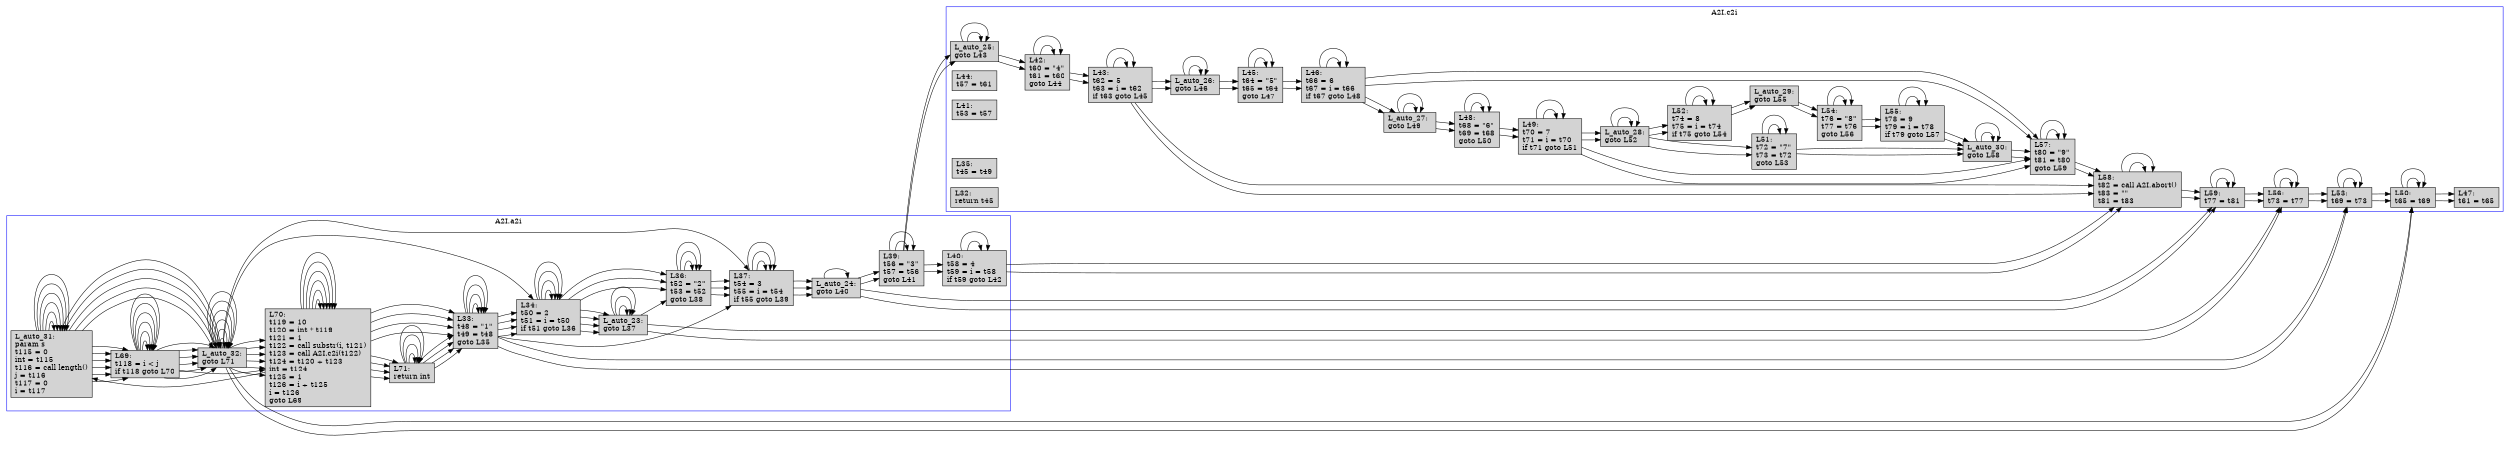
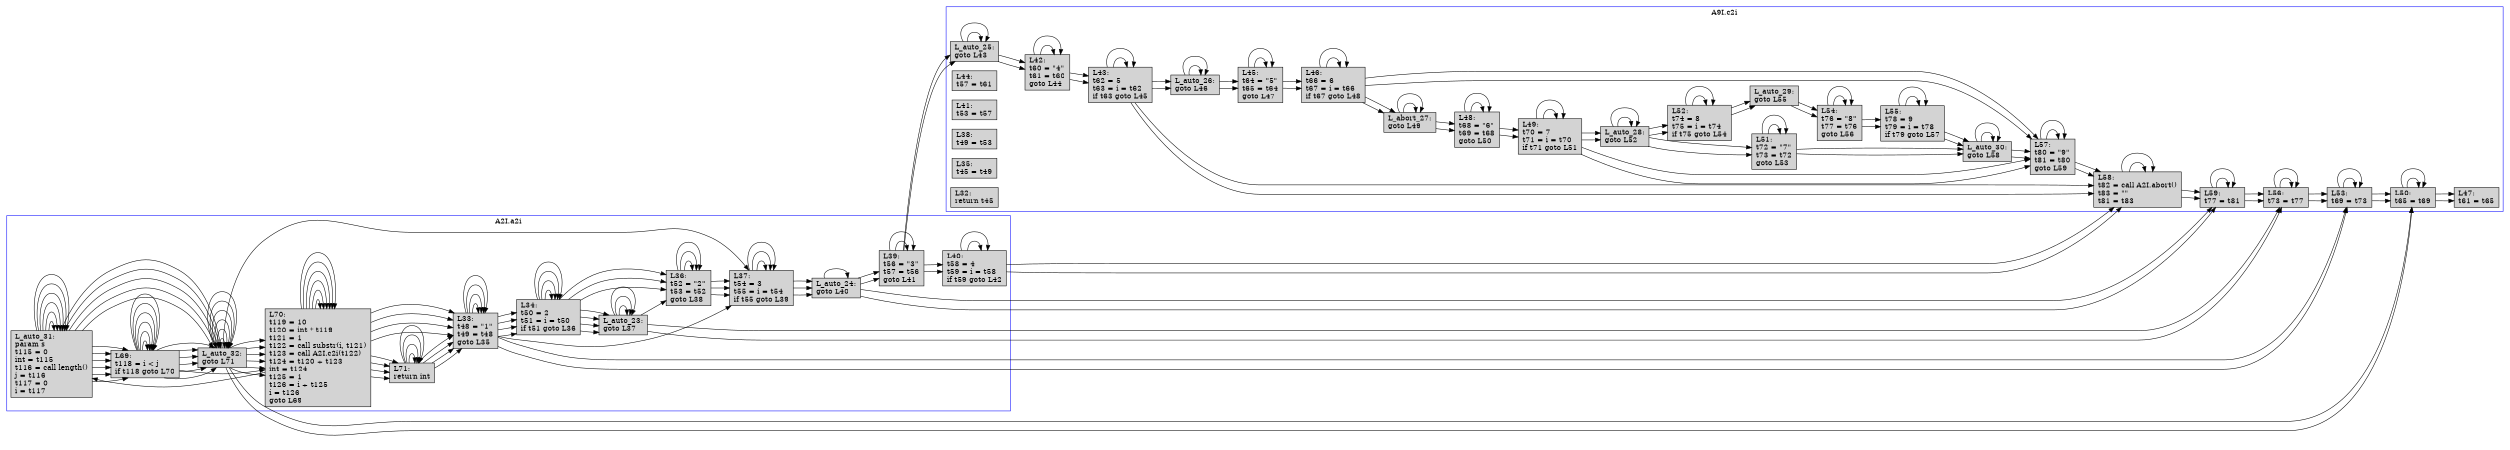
cluster "A2I.c2i": label "A2I.c2i" -> "A9I.c2i"
node "L_auto_27: goto L49": label "L_auto_27: goto L49" -> "L_abort_27: goto L49"
node "L38: t49 = t53": added
edge "L_auto_32: goto L71" -> "L34: t50 = 2 t51 = i = t50 if t51 goto L36": removed
